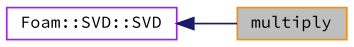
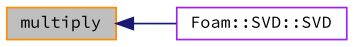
edge "multiply" -> "Foam::SVD::SVD": reversed
